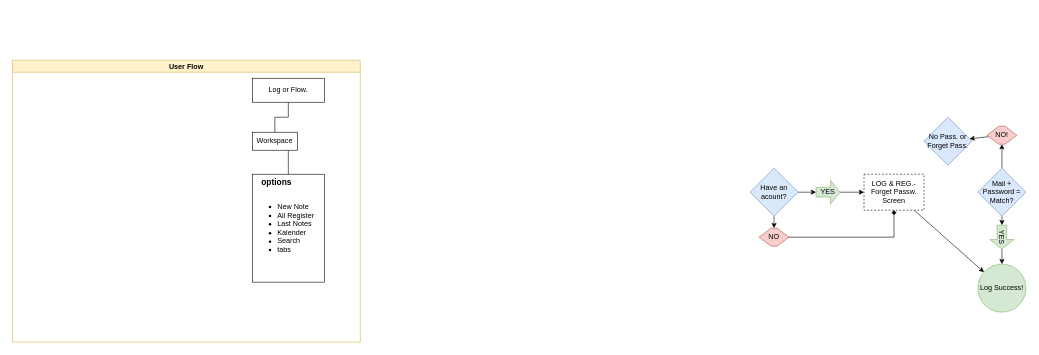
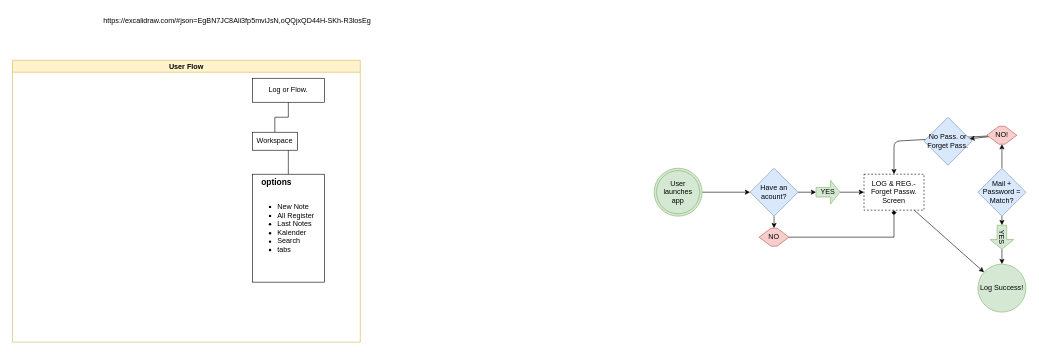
node "https://excalidraw.com/#json=EgBN7JC8Ali3fp5mviJsN,oQQjxQD44H-SKh-R3losEg": added
edge "NO!" -> "LOG & REG.- Forget Passw. Screen": added
node "User launches app": added
edge "User launches app" -> "Have an acount?": added
